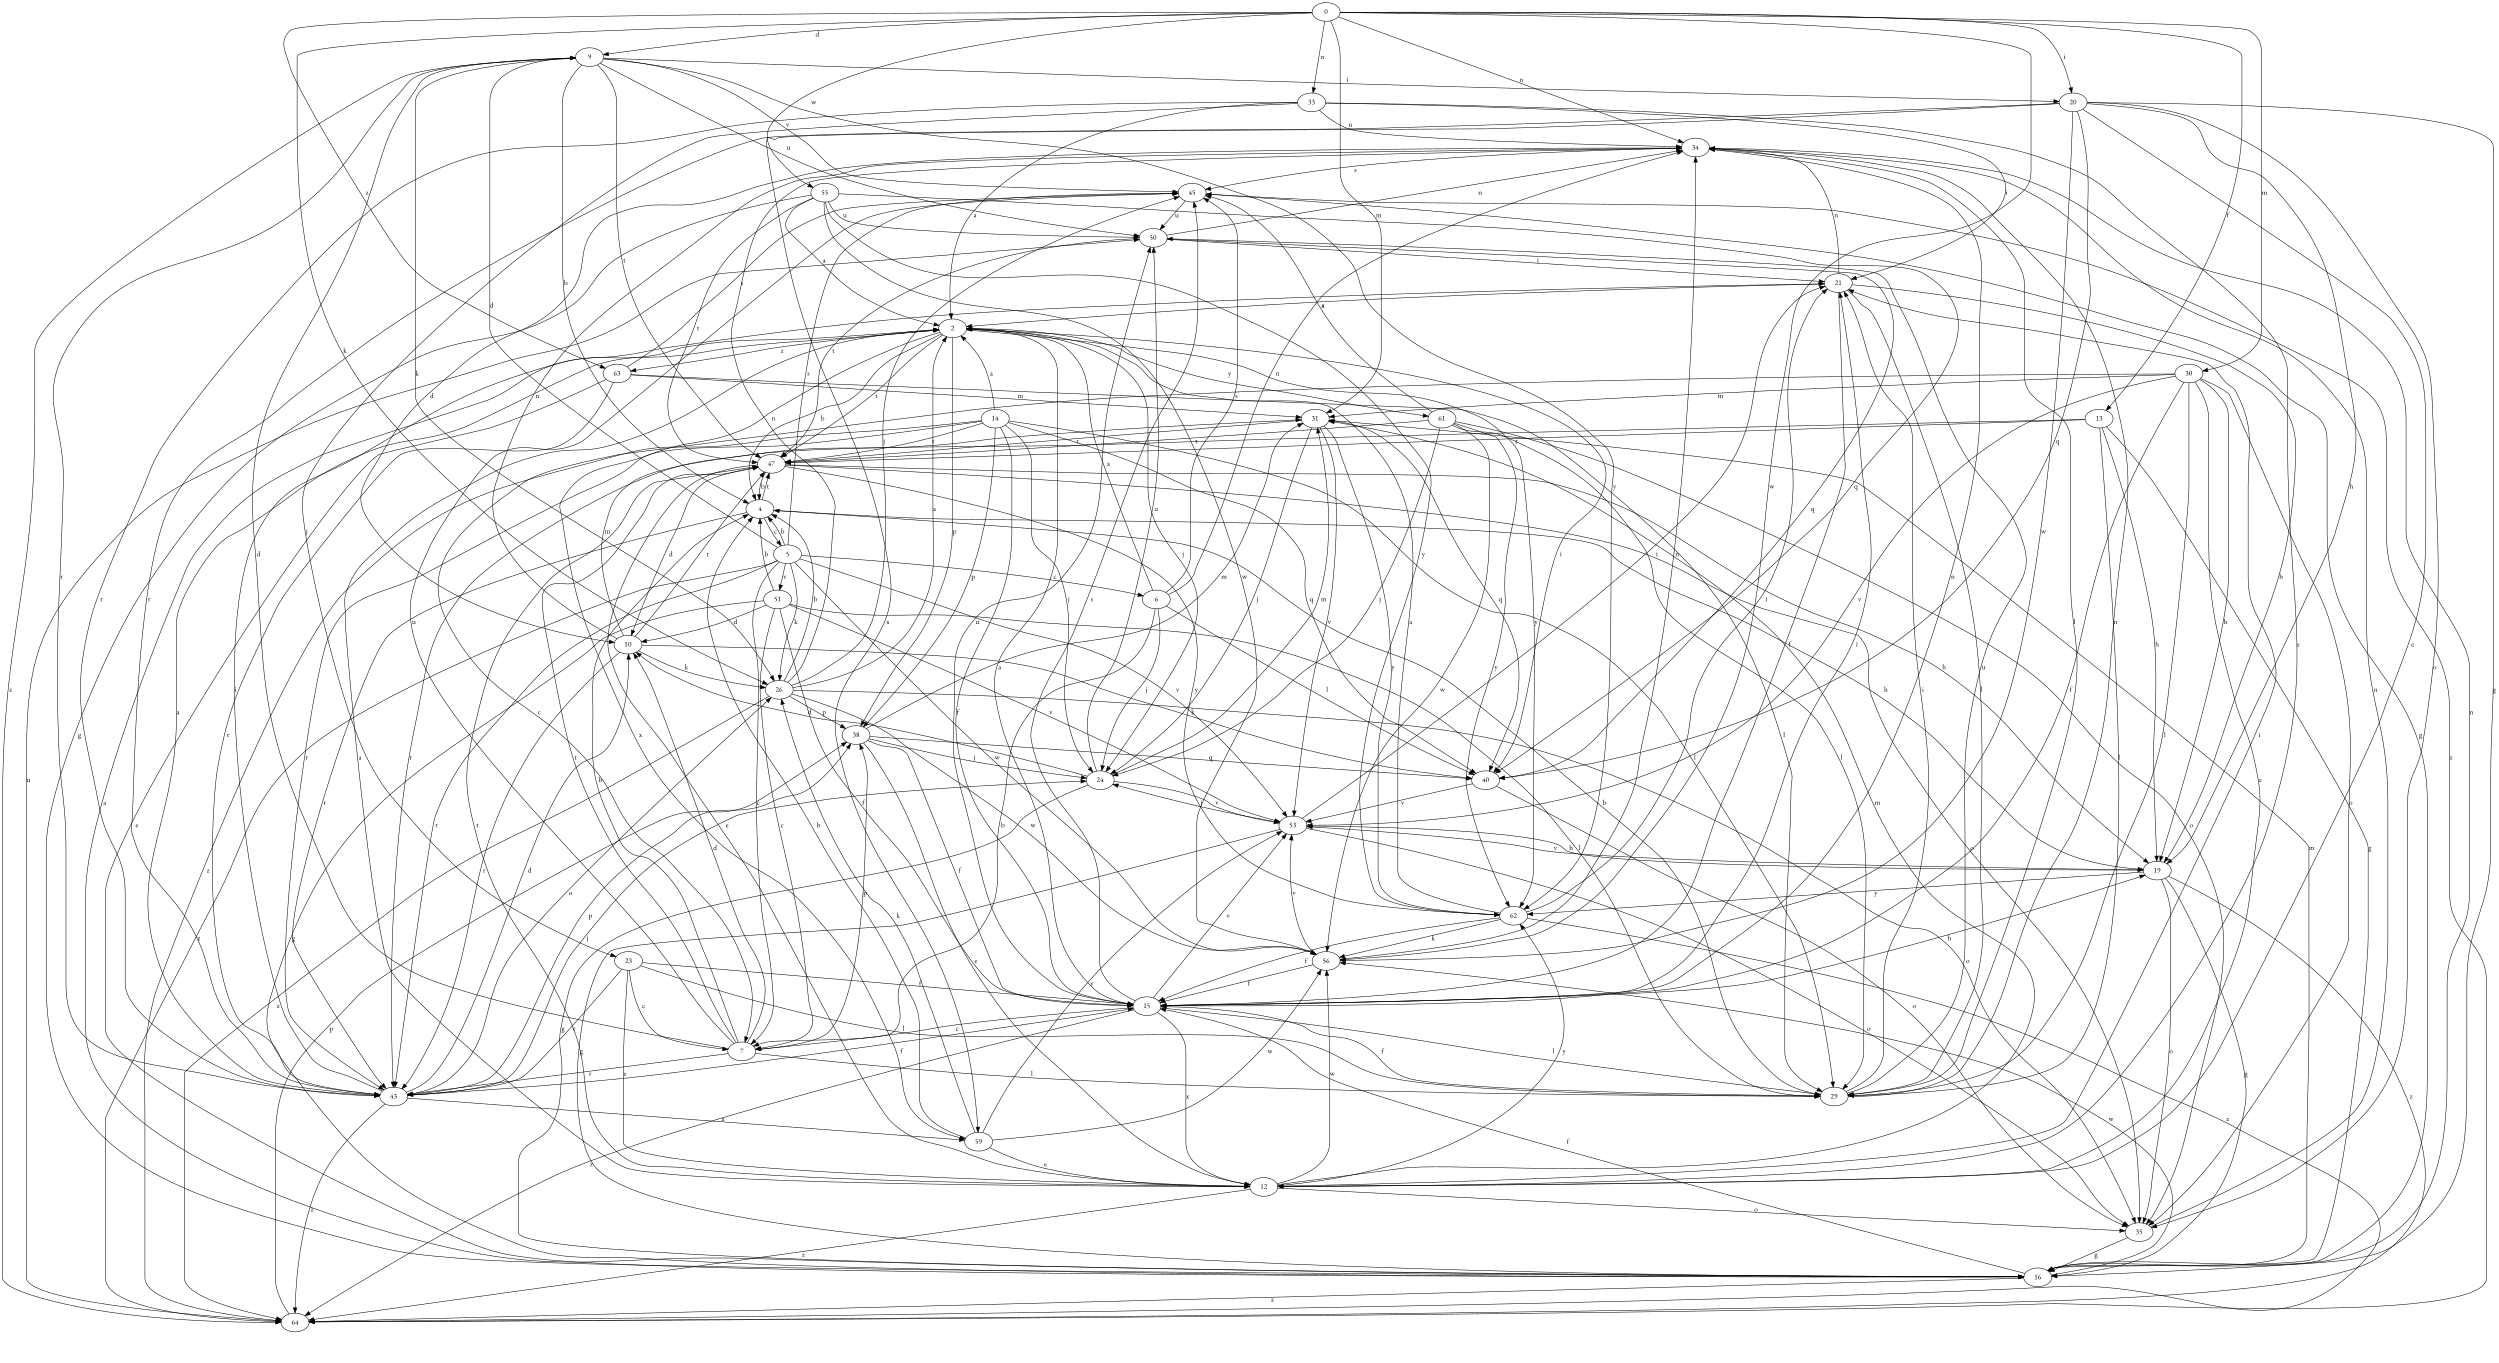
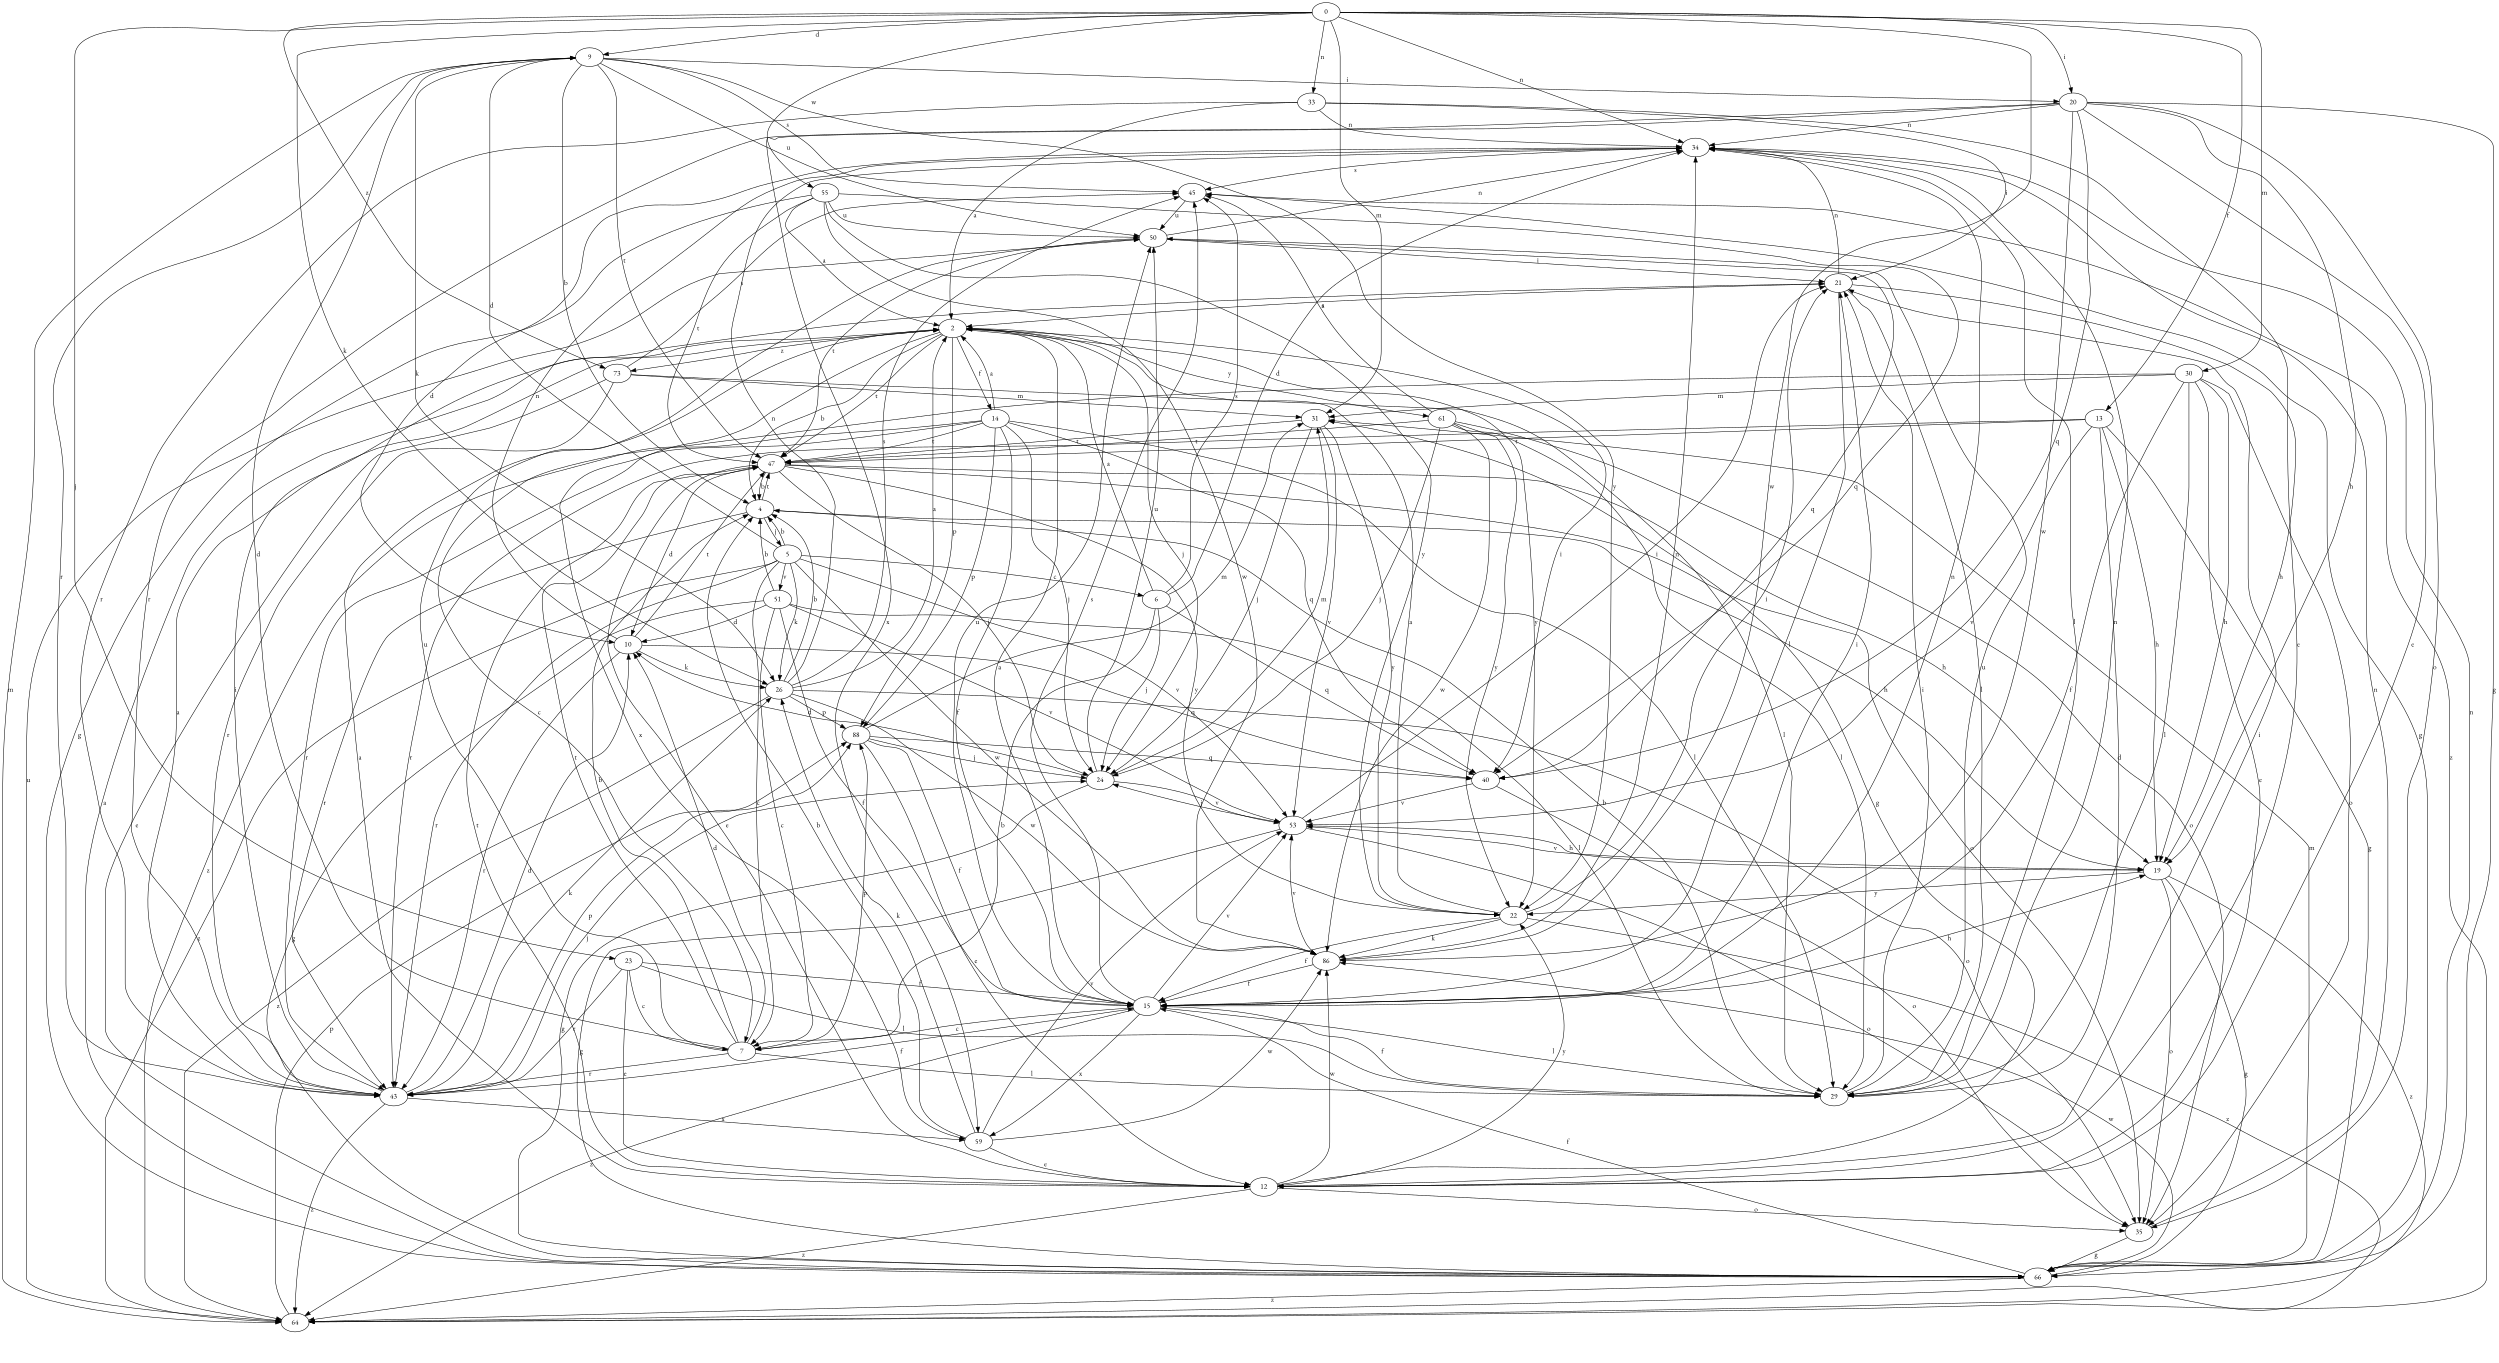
edge "9" -> "45": label "v" -> "s"
edge "20" -> "34": added, label "n"
edge "5" -> "45": removed, label "s"
edge "33" -> "23": now "0" -> "23"
edge "2" -> "14": added, label "f"
node "63": label "63" -> "73"
edge "6" -> "34": label "n" -> "d"
edge "26" -> "45": label "j" -> "s"
edge "10" -> "31": removed, label "m"
edge "7" -> "45": now "7" -> "50"
edge "4" -> "5": label "c" -> "j"
edge "31" -> "40": removed, label "q"
edge "47" -> "24": added, label "j"
edge "21" -> "15": label "f" -> "l"
edge "30" -> "53": now "13" -> "53"
edge "9" -> "64": label "z" -> "m"
edge "6" -> "40": label "l" -> "q"
edge "10" -> "40": label "k" -> "q"
node "38": label "38" -> "88"
edge "13" -> "29": label "l" -> "d"
edge "12" -> "31": label "m" -> "g"
edge "43" -> "26": label "o" -> "k"
node "62": label "62" -> "22"
node "56": label "56" -> "86"
edge "15" -> "12": now "15" -> "59"
node "16": label "16" -> "66"
